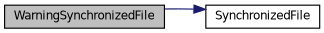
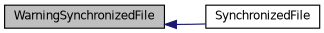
edge "WarningSynchronizedFile" -> "SynchronizedFile": reversed
